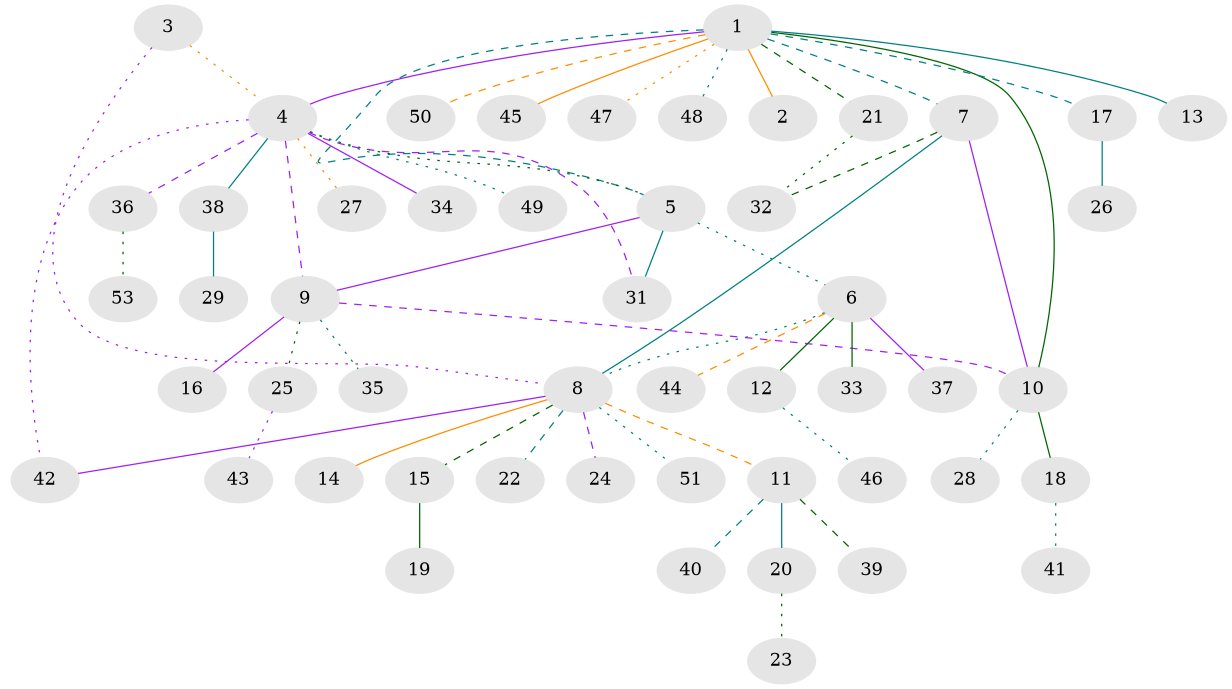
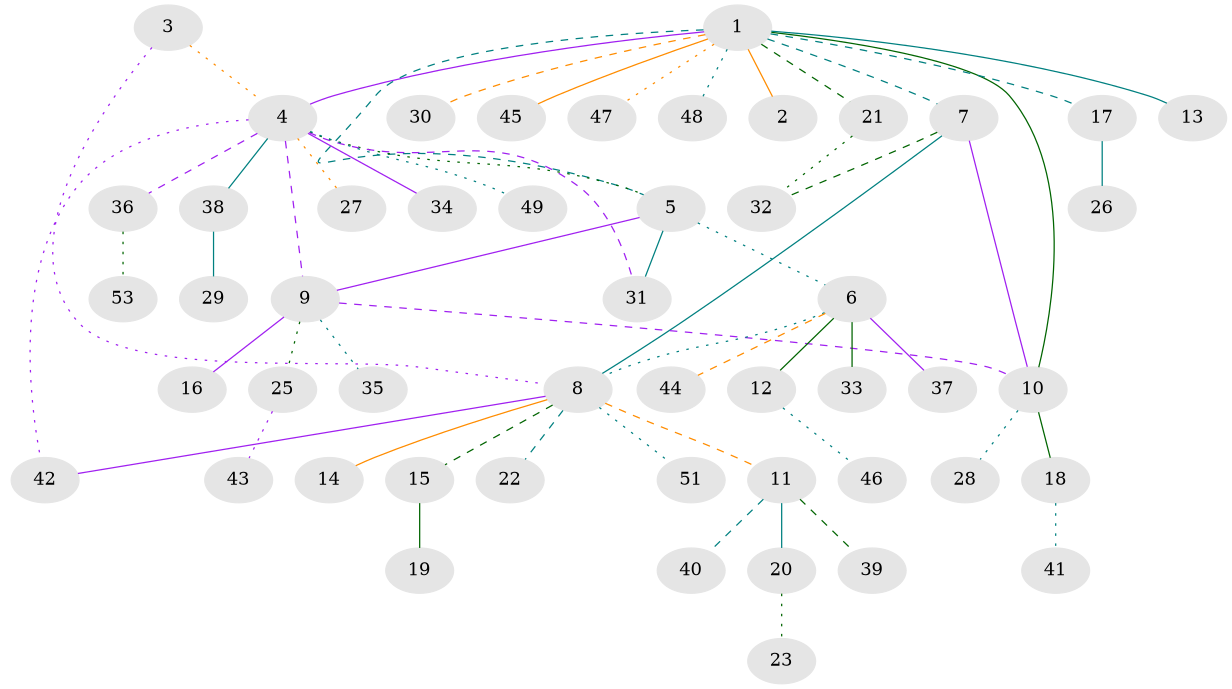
node "50": label "50" -> "30"
node "24": removed
